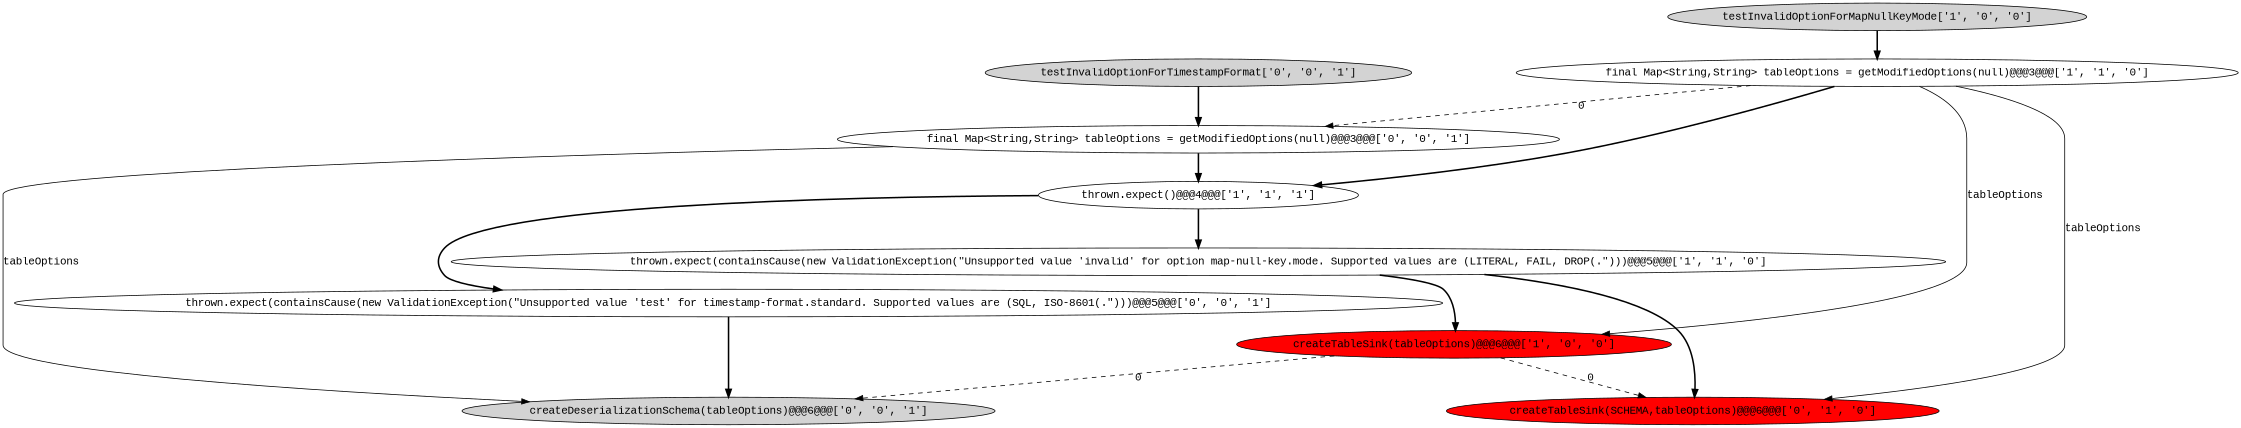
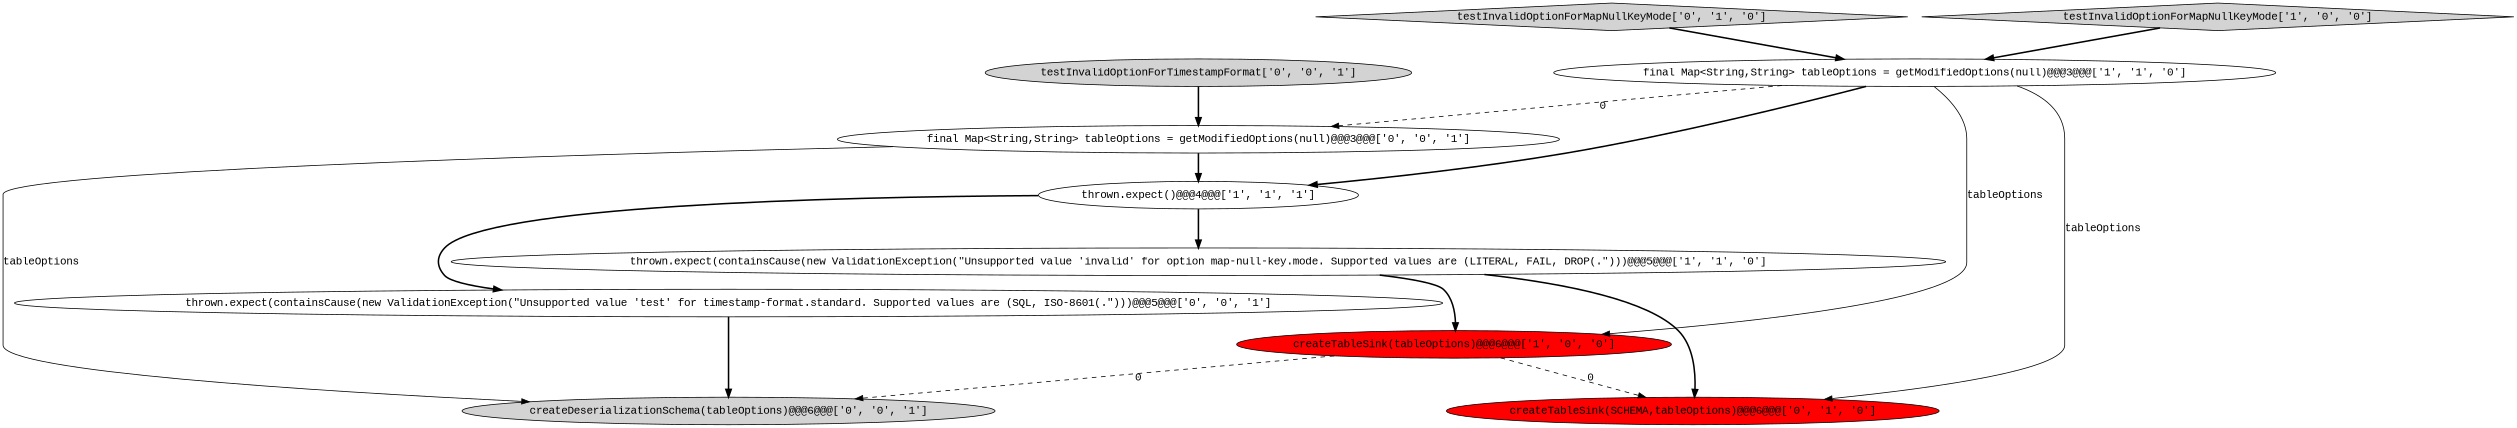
node "testInvalidOptionForMapNullKeyMode['0', '1', '0']": added
node "testInvalidOptionForMapNullKeyMode['1', '0', '0']": shape ellipse -> diamond
